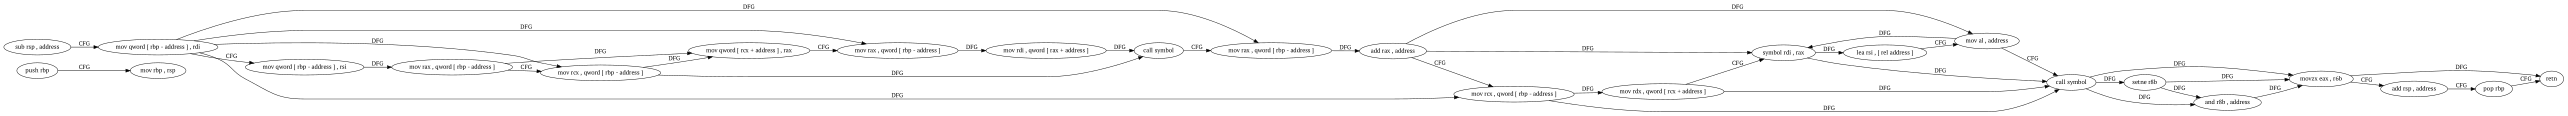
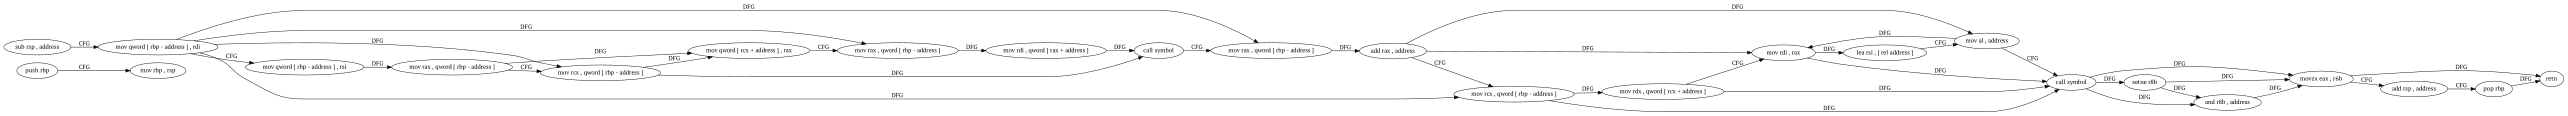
node "symbol rdi , rax": label "symbol rdi , rax" -> "mov rdi , rax"
edge "pop rbp" -> "retn": label "CFG" -> "DFG"
